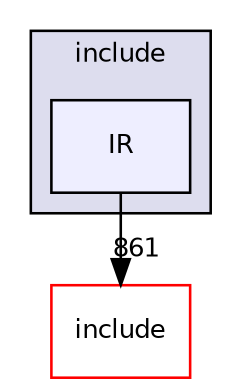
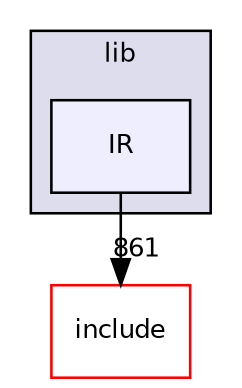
cluster "include": label "include" -> "lib"
